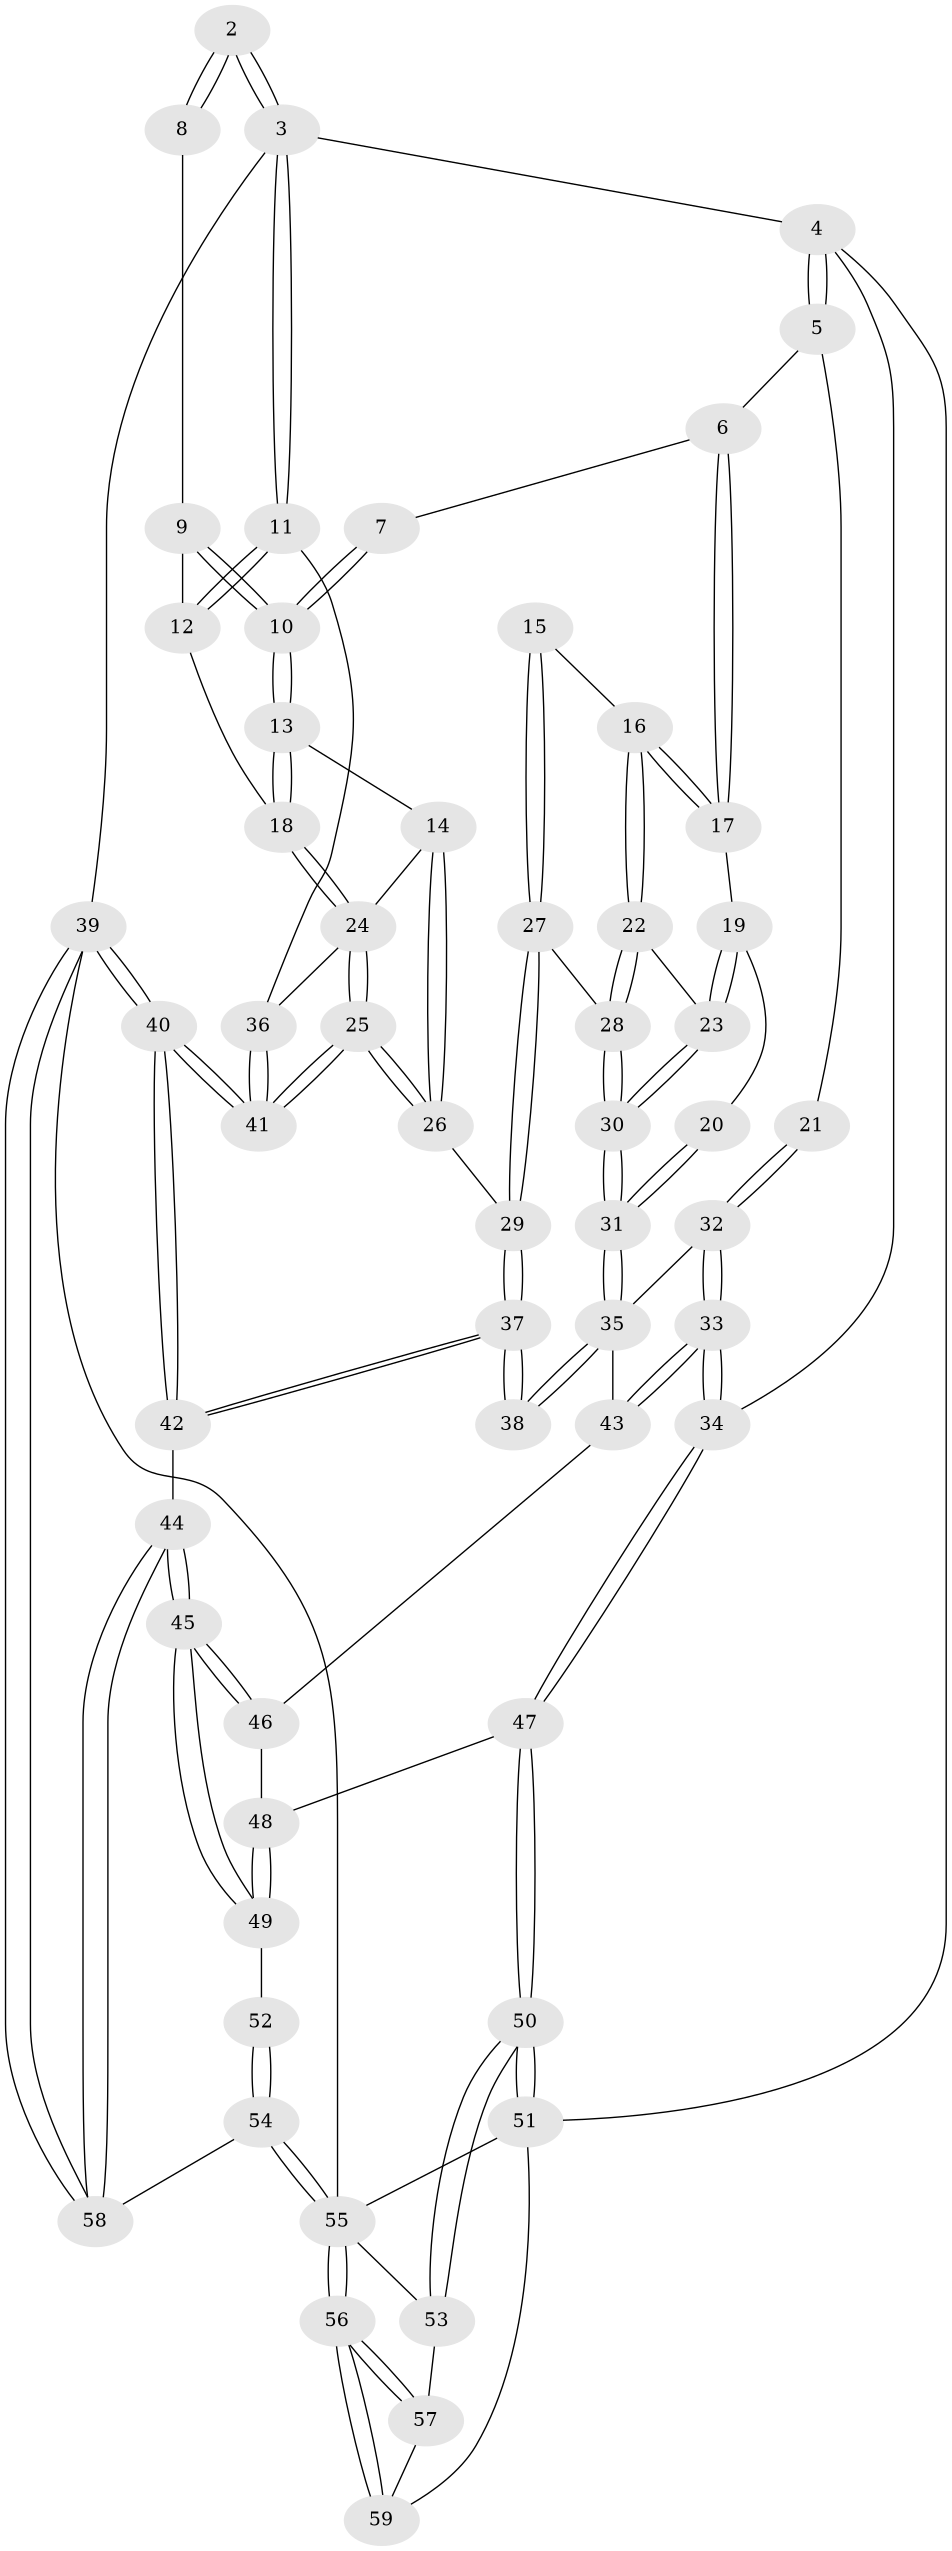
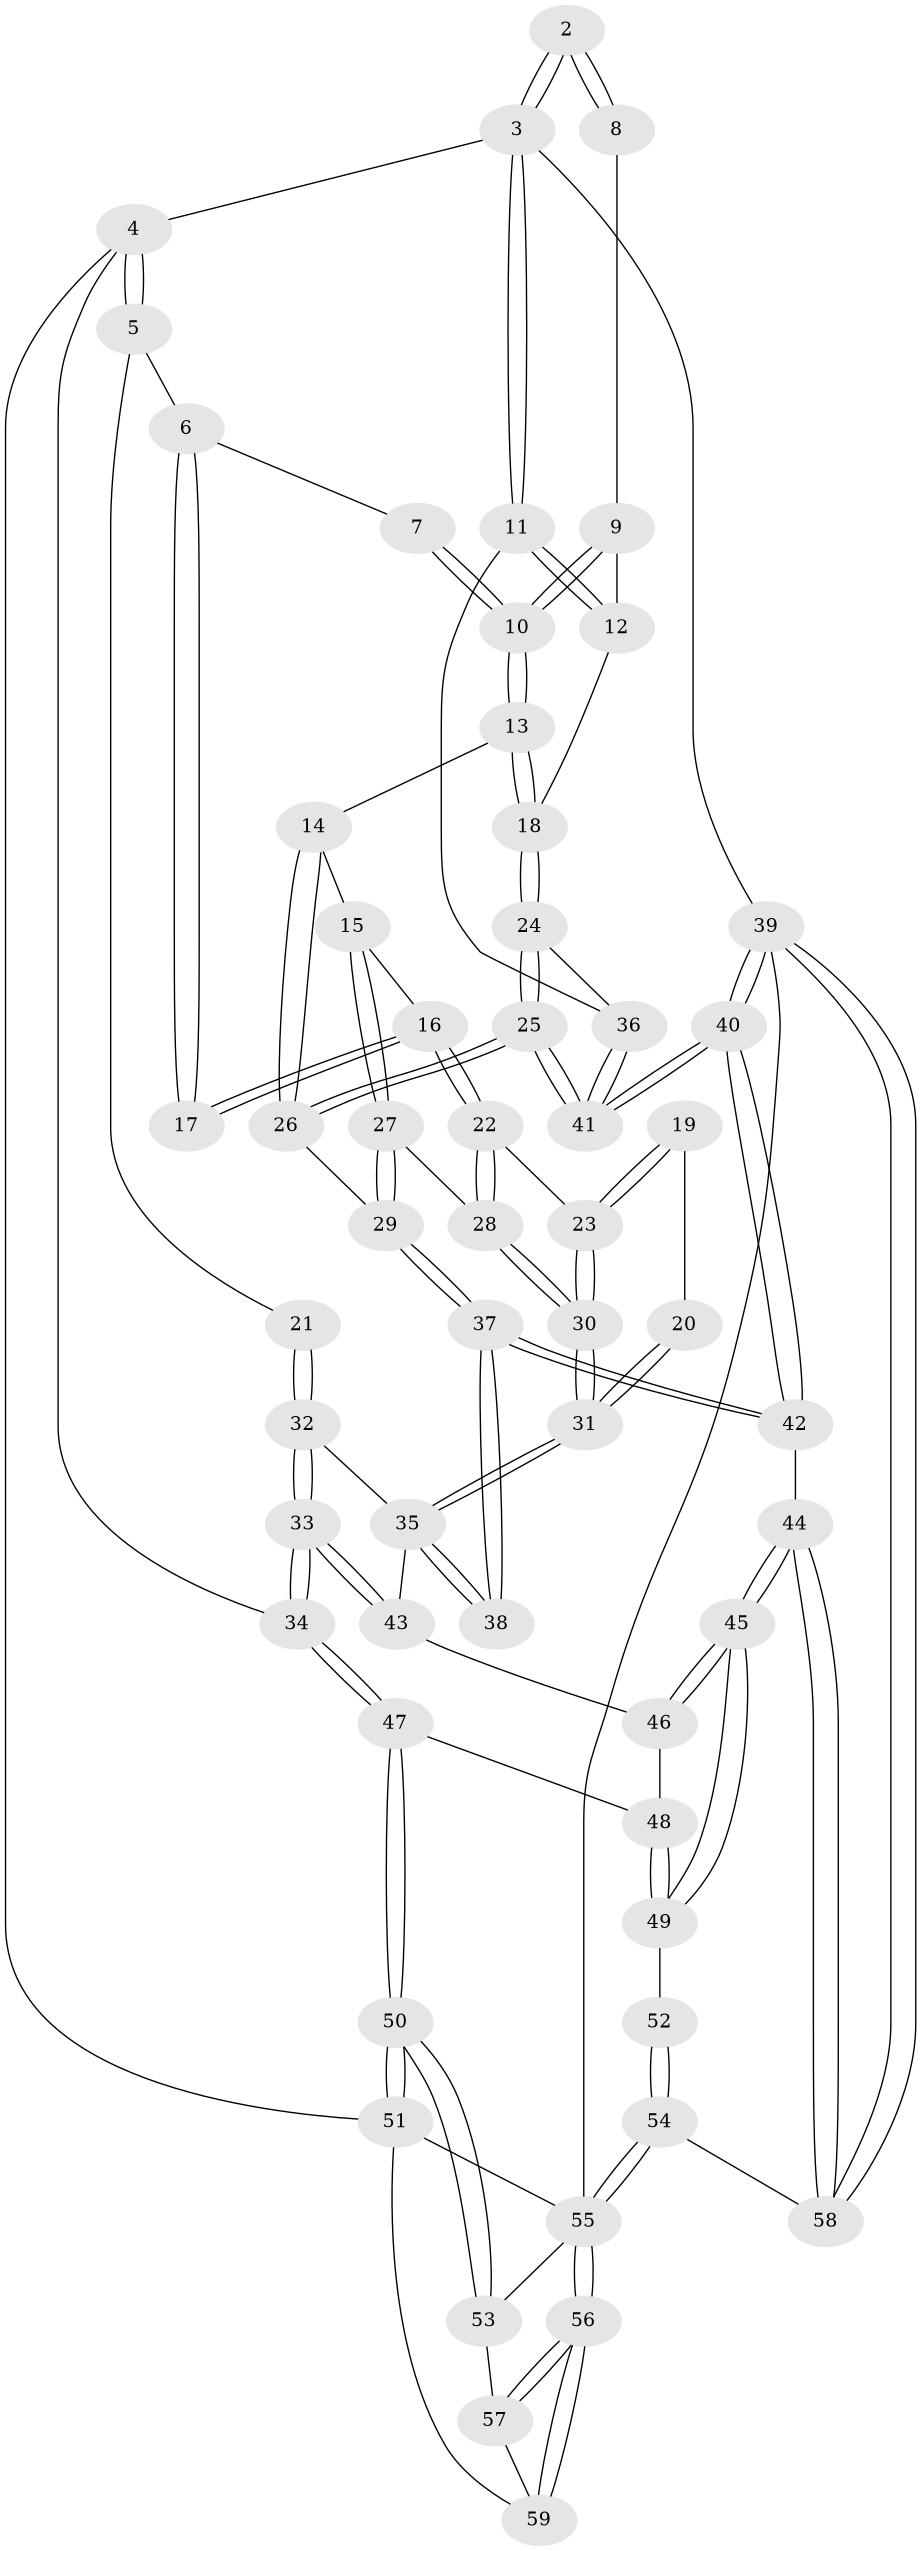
edge "14" -- "24": now "14" -- "15"
edge "17" -- "19": removed
